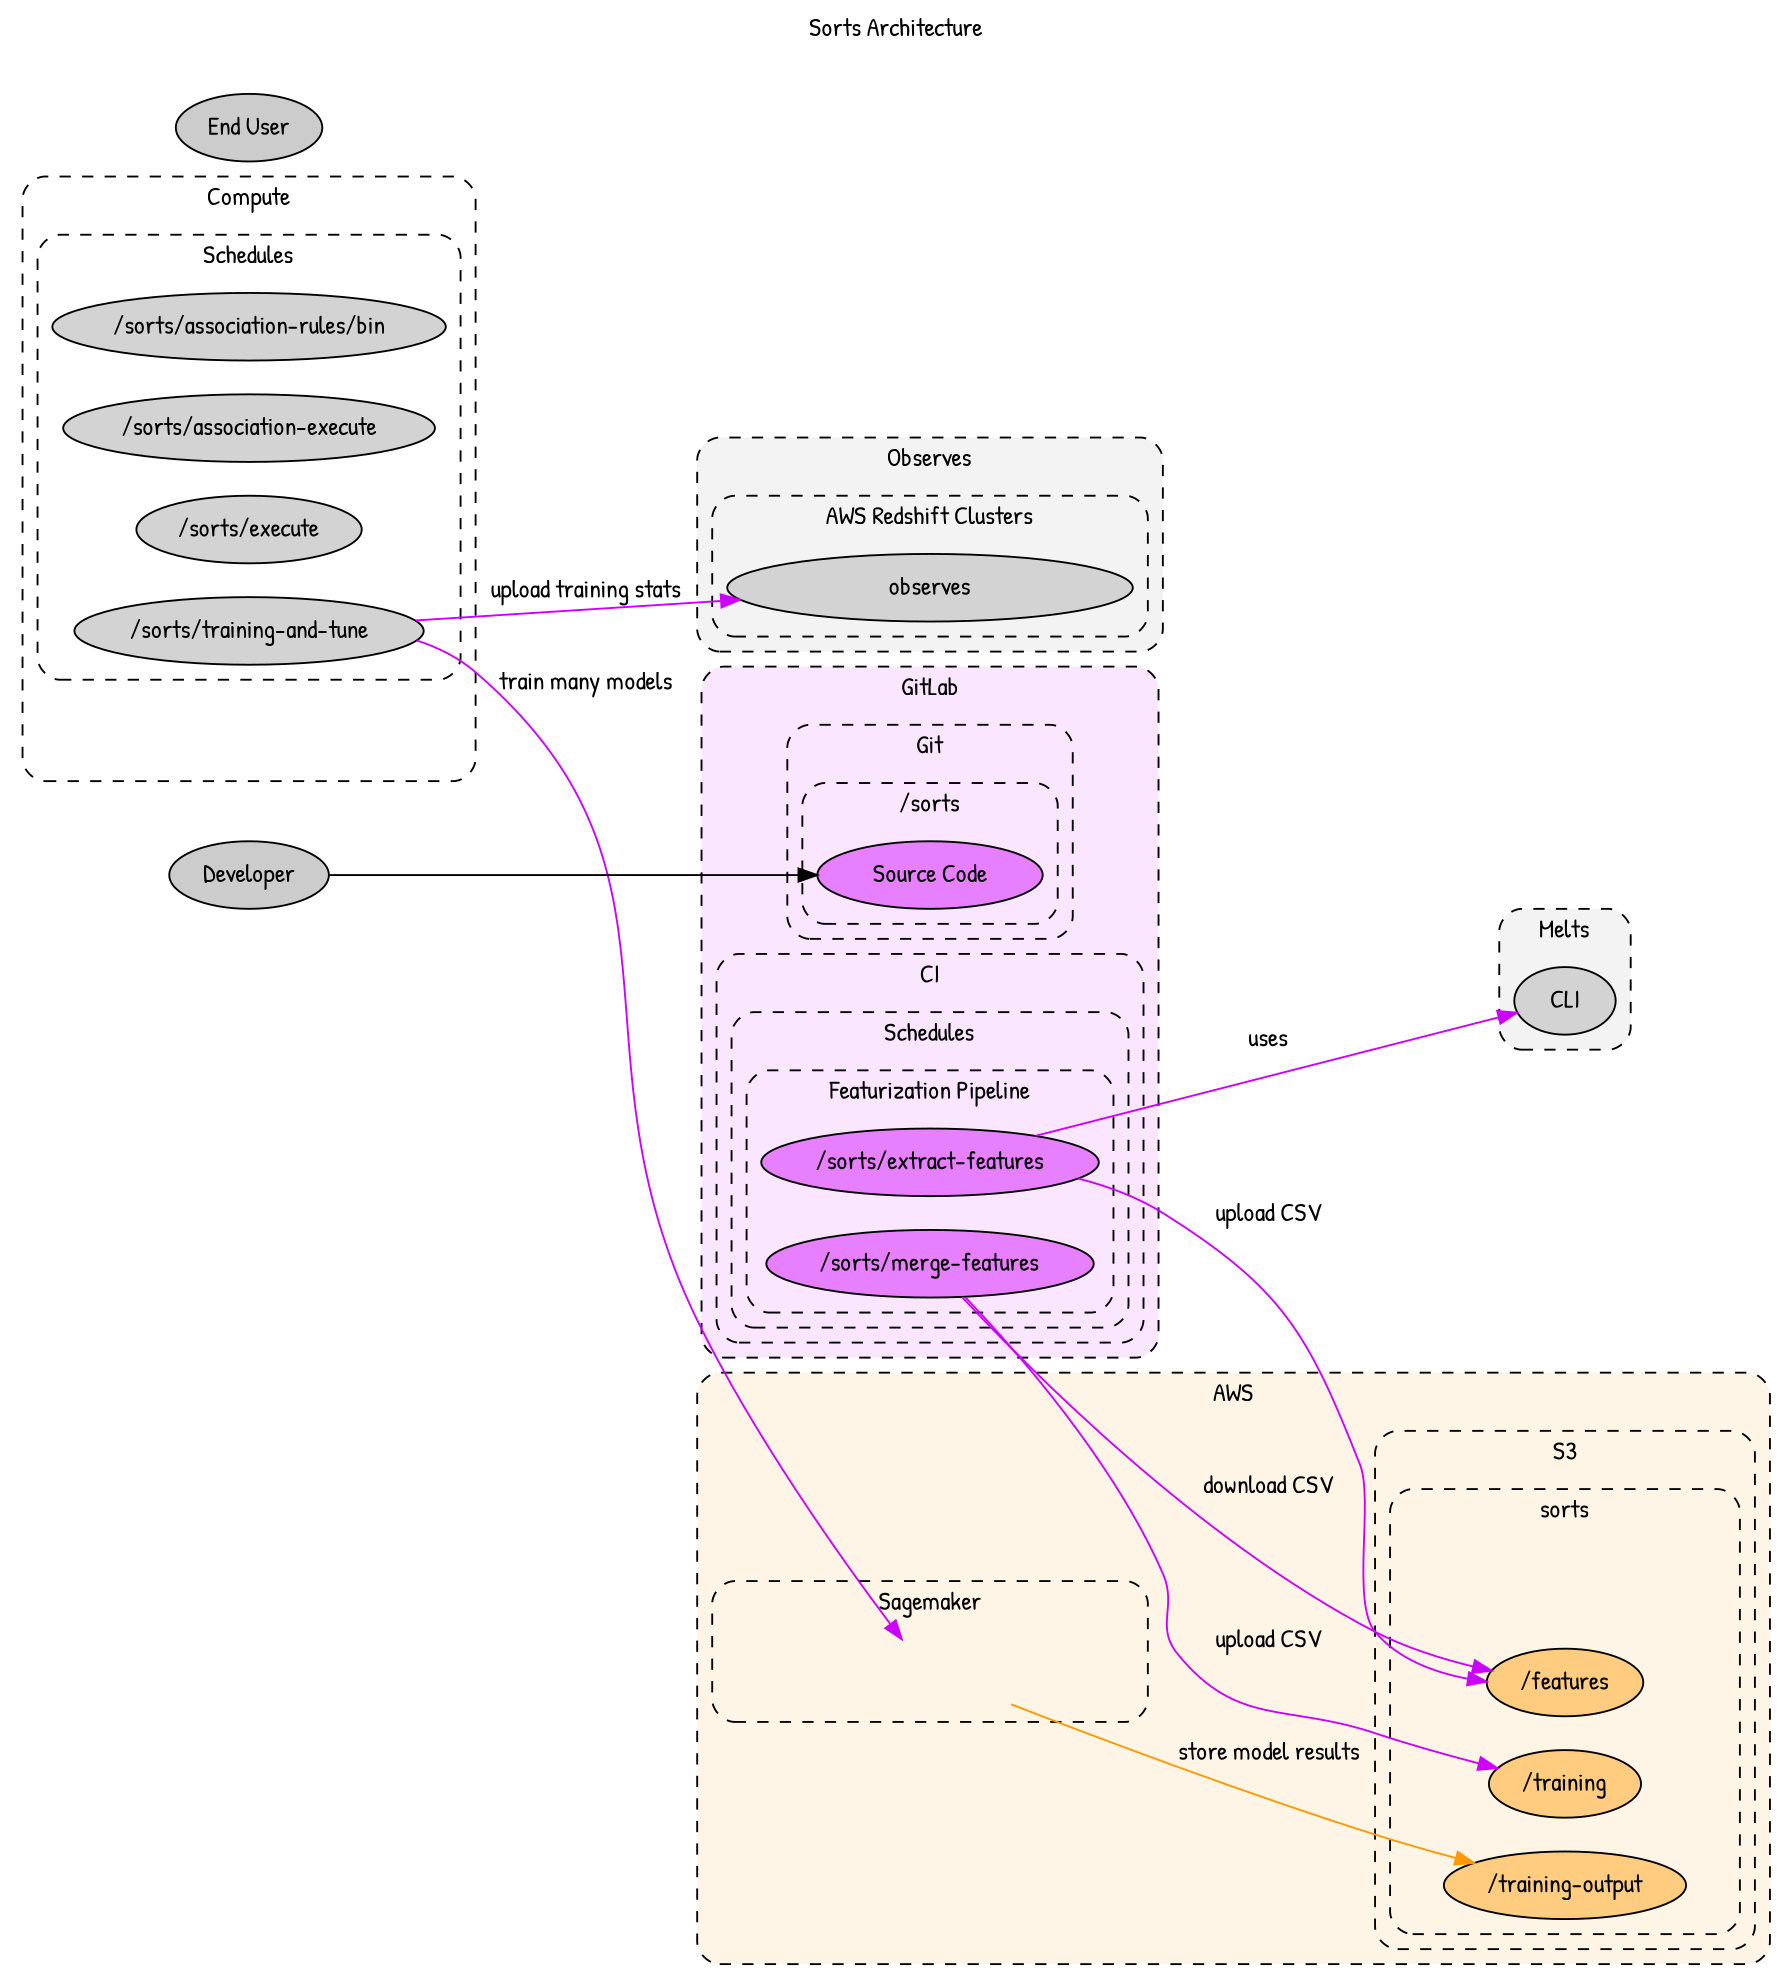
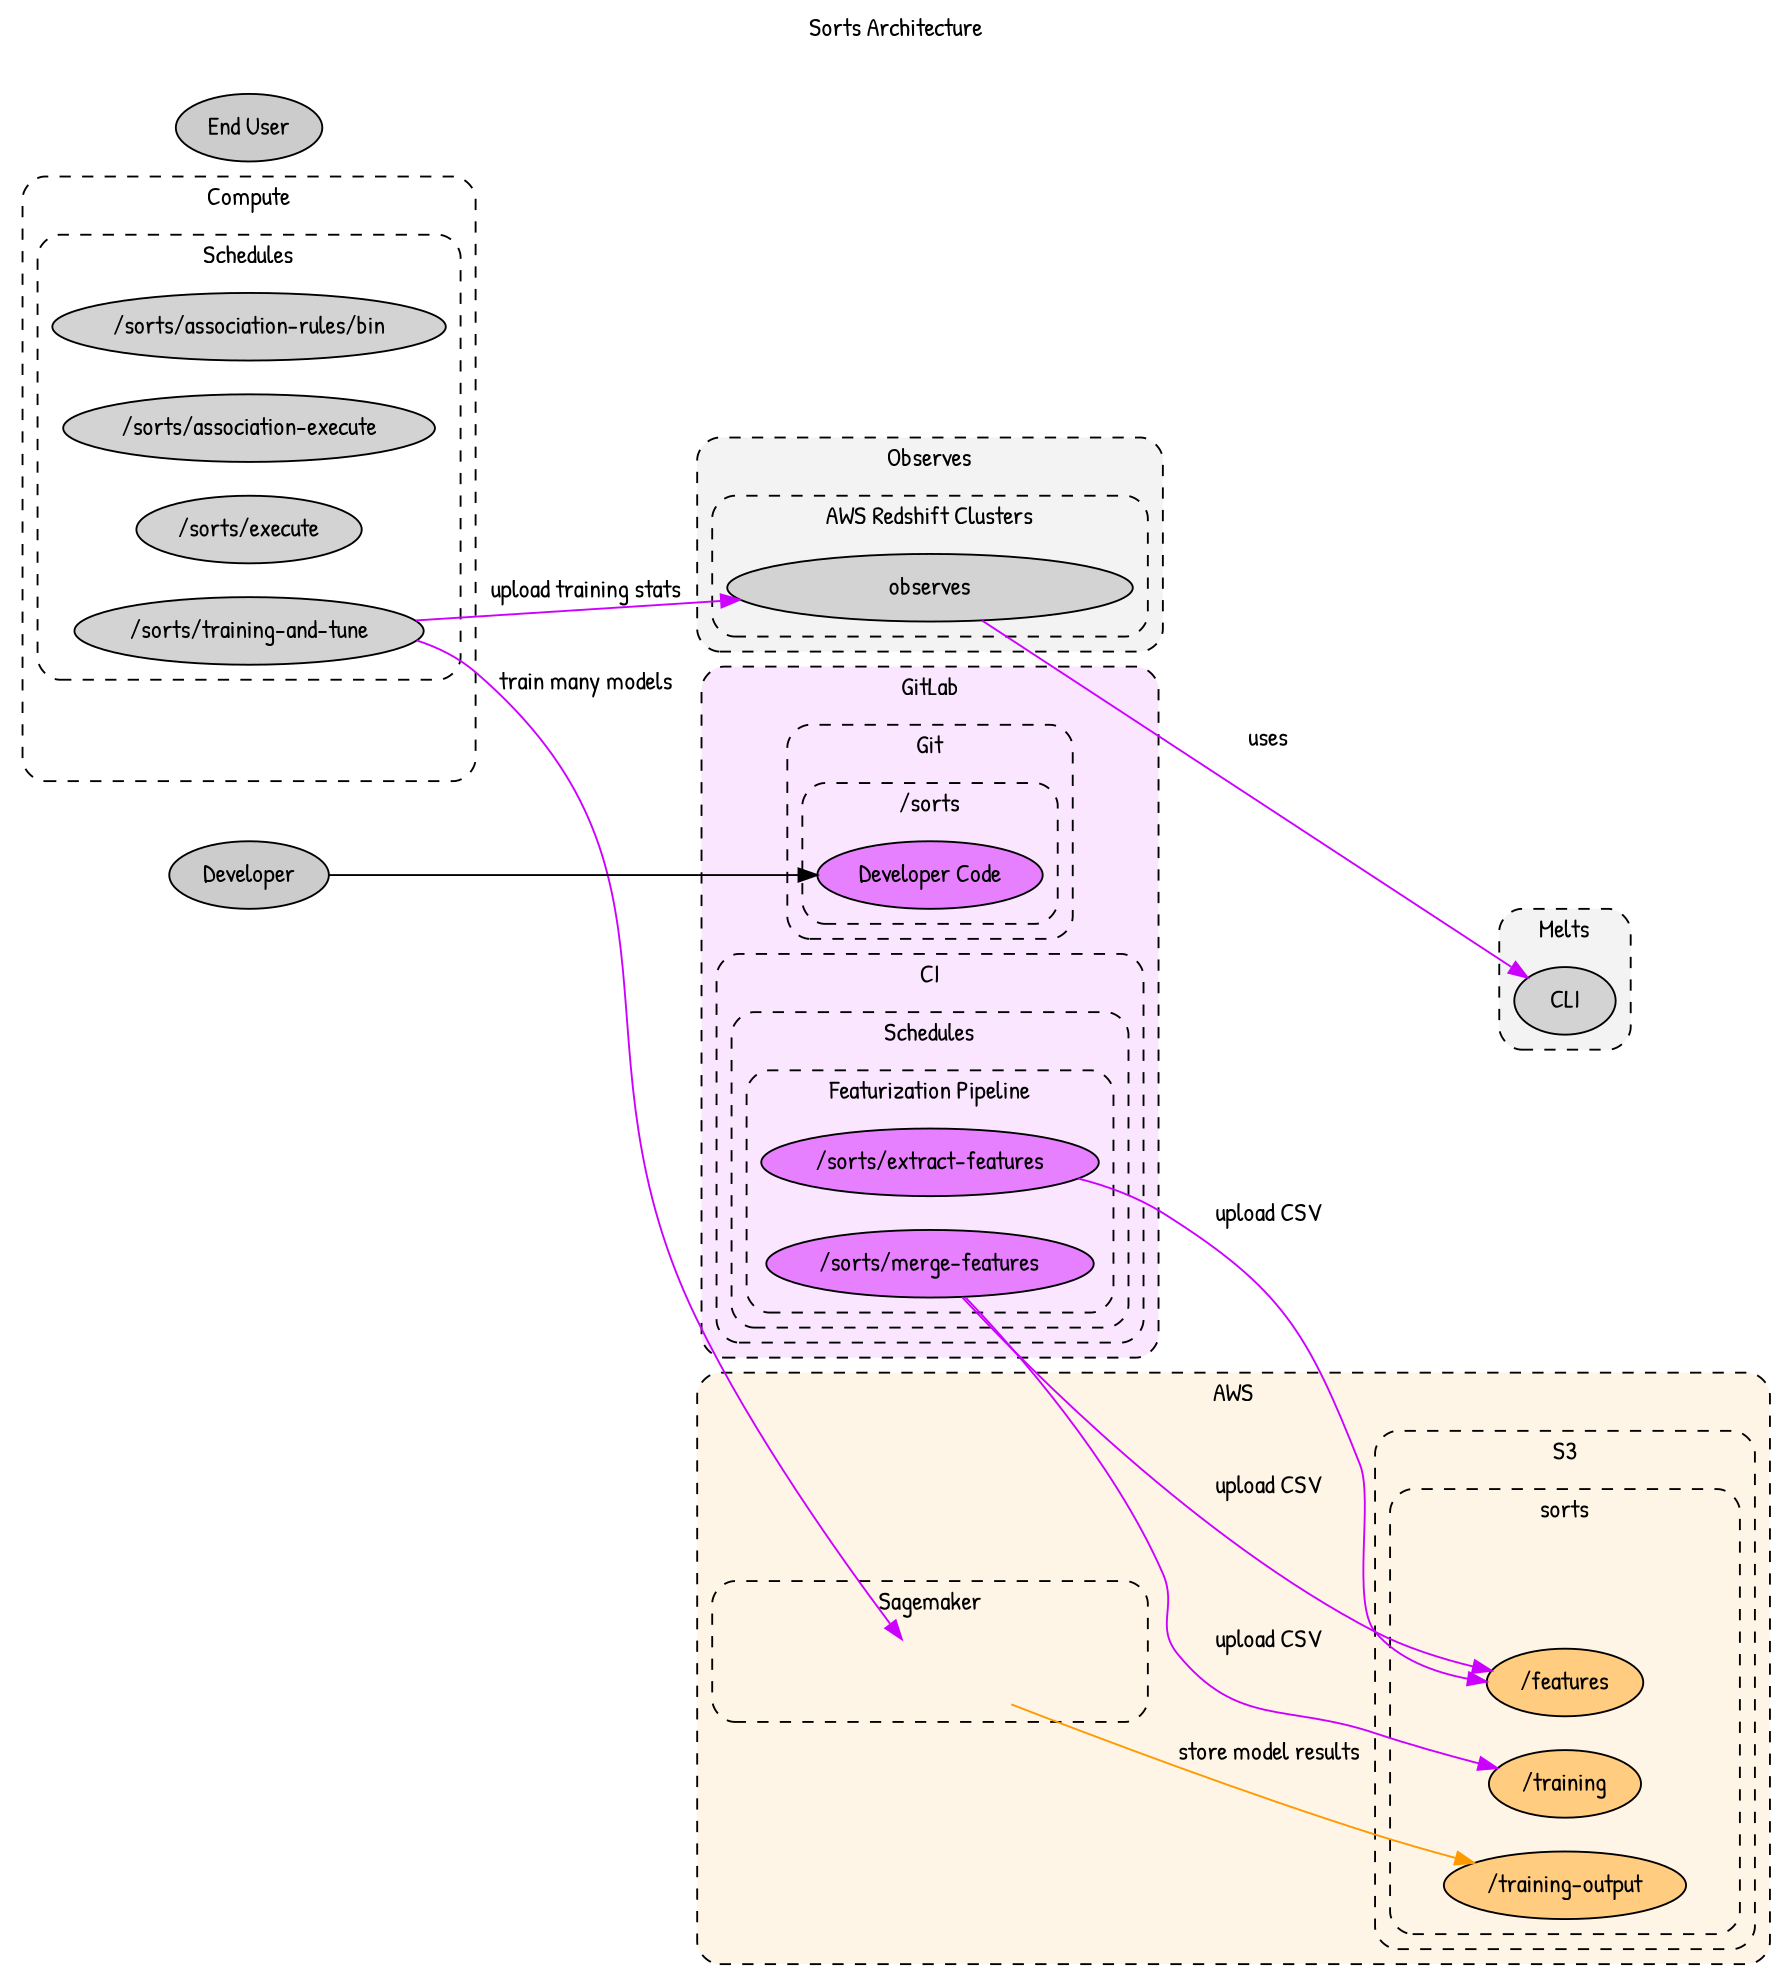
node "Source Code": label "Source Code" -> "Developer Code"
edge "/sorts/extract-features" -> "CLI": now "observes" -> "CLI"
edge "/sorts/merge-features" -> "/features": label "download CSV" -> "upload CSV"
